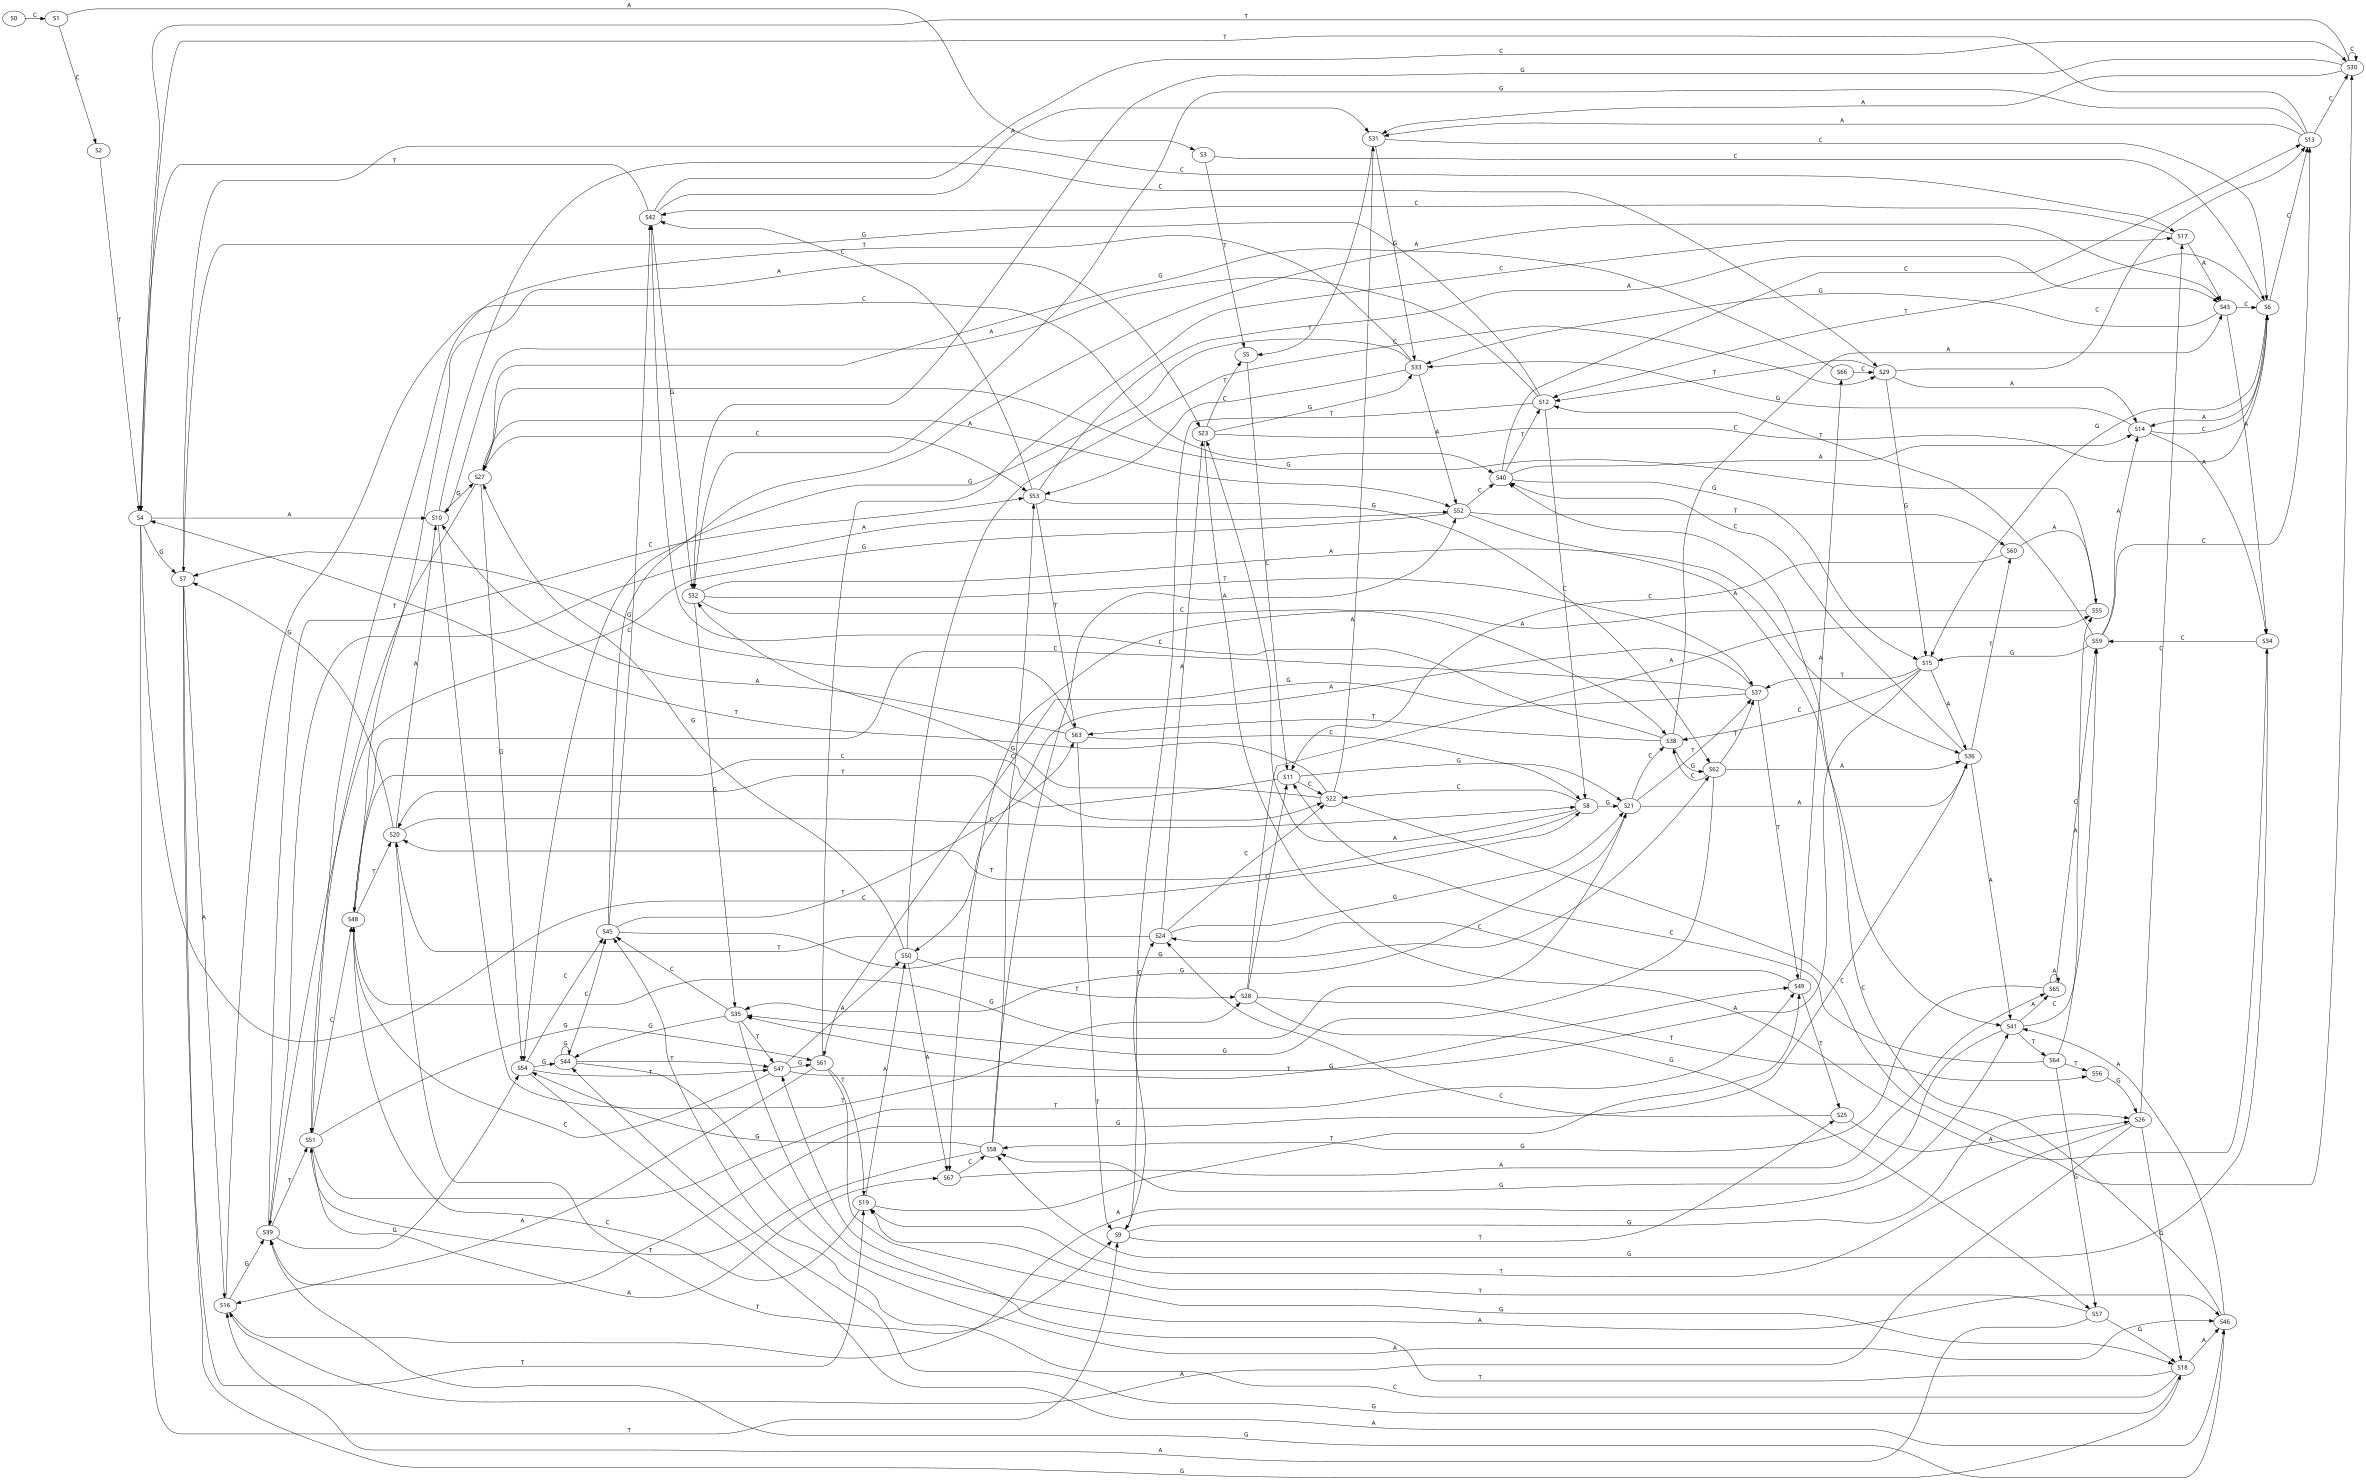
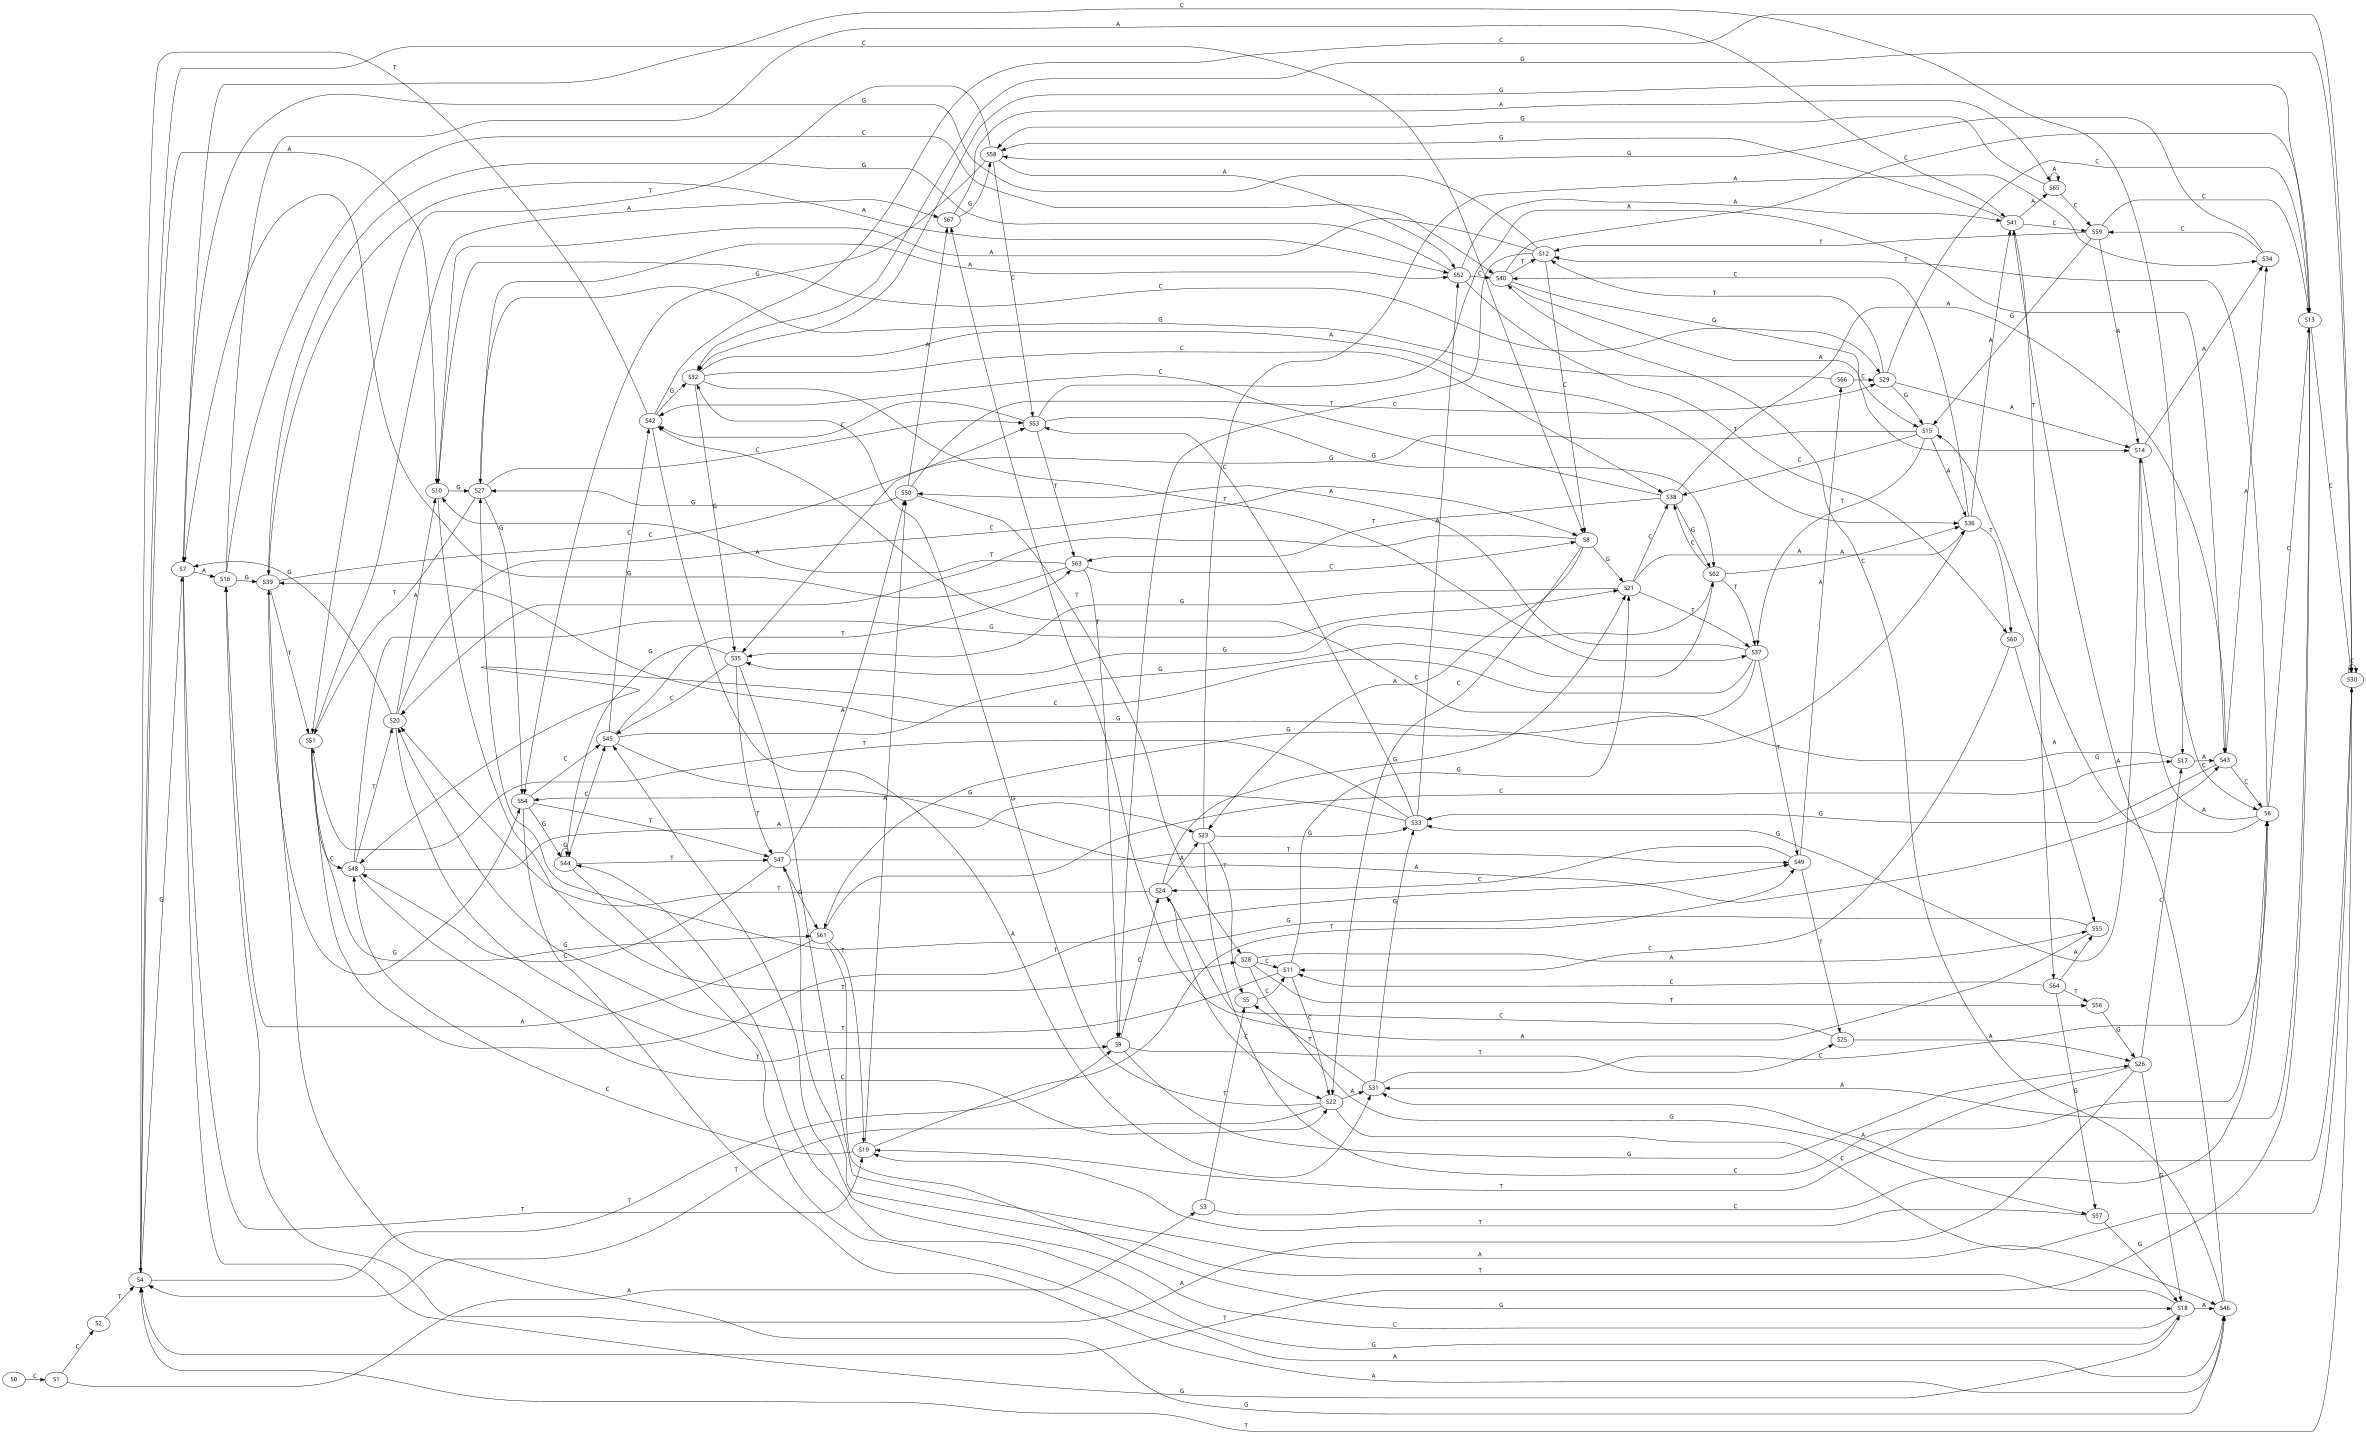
edge "S67" -> "S58": label "C" -> "G"
edge "S57" -> "S16": removed, label "A"
